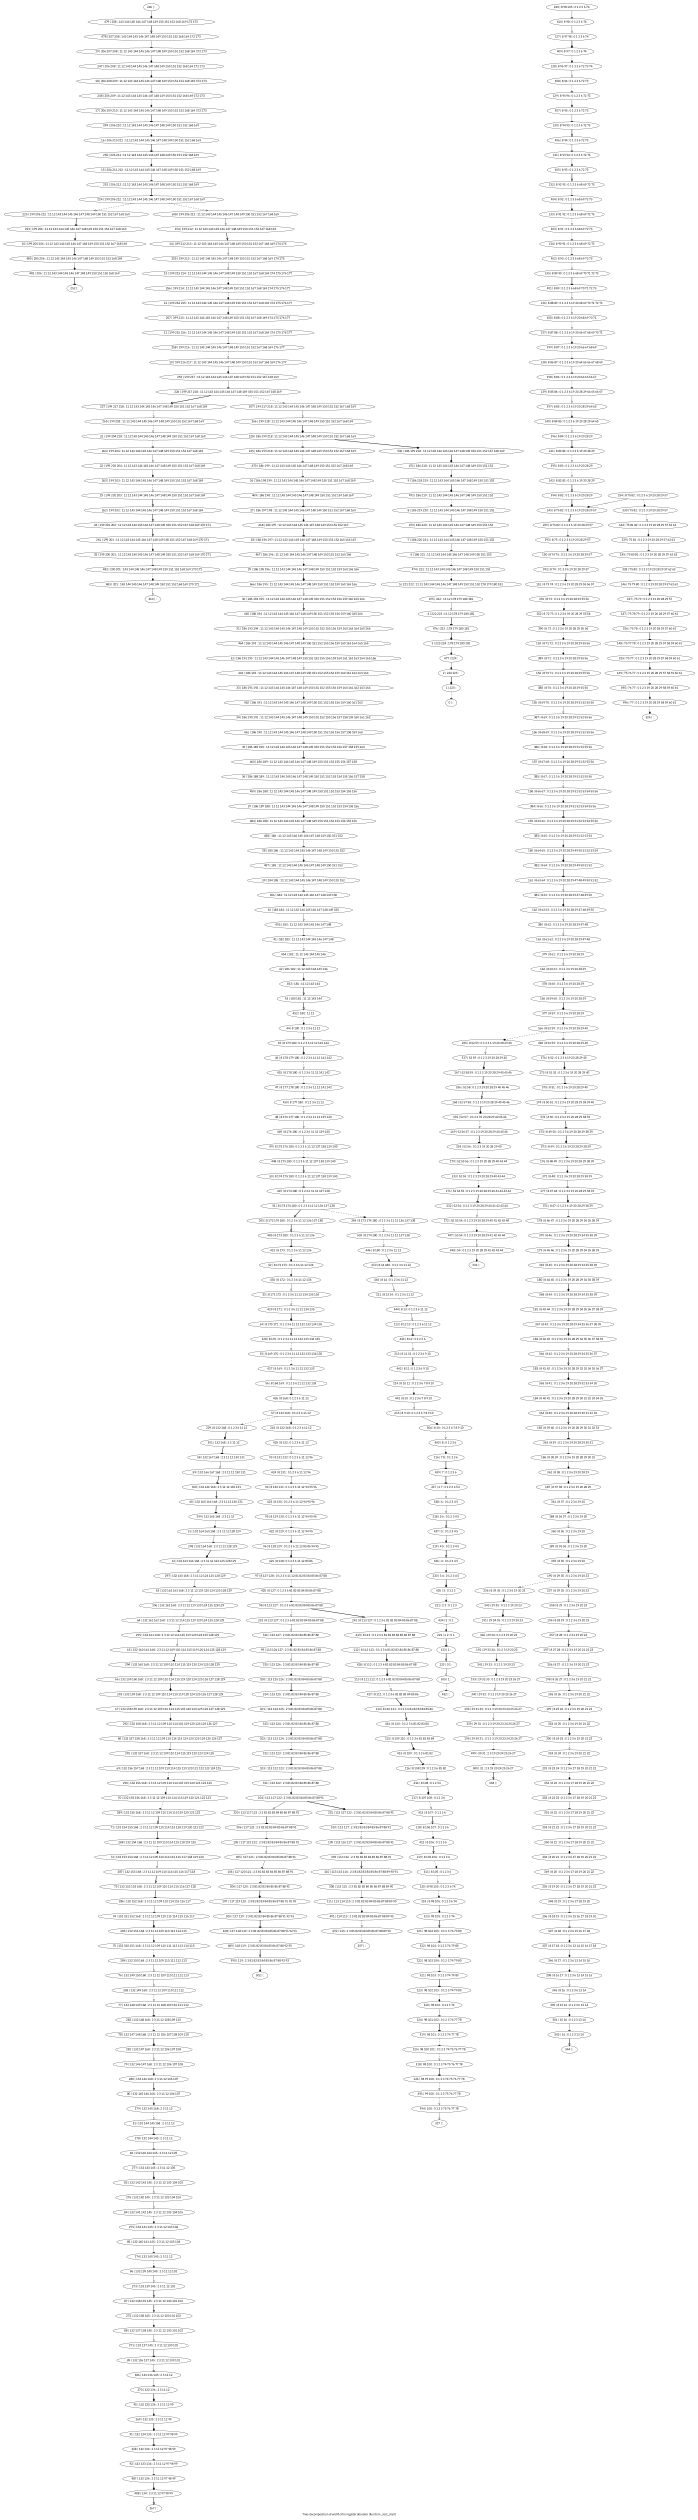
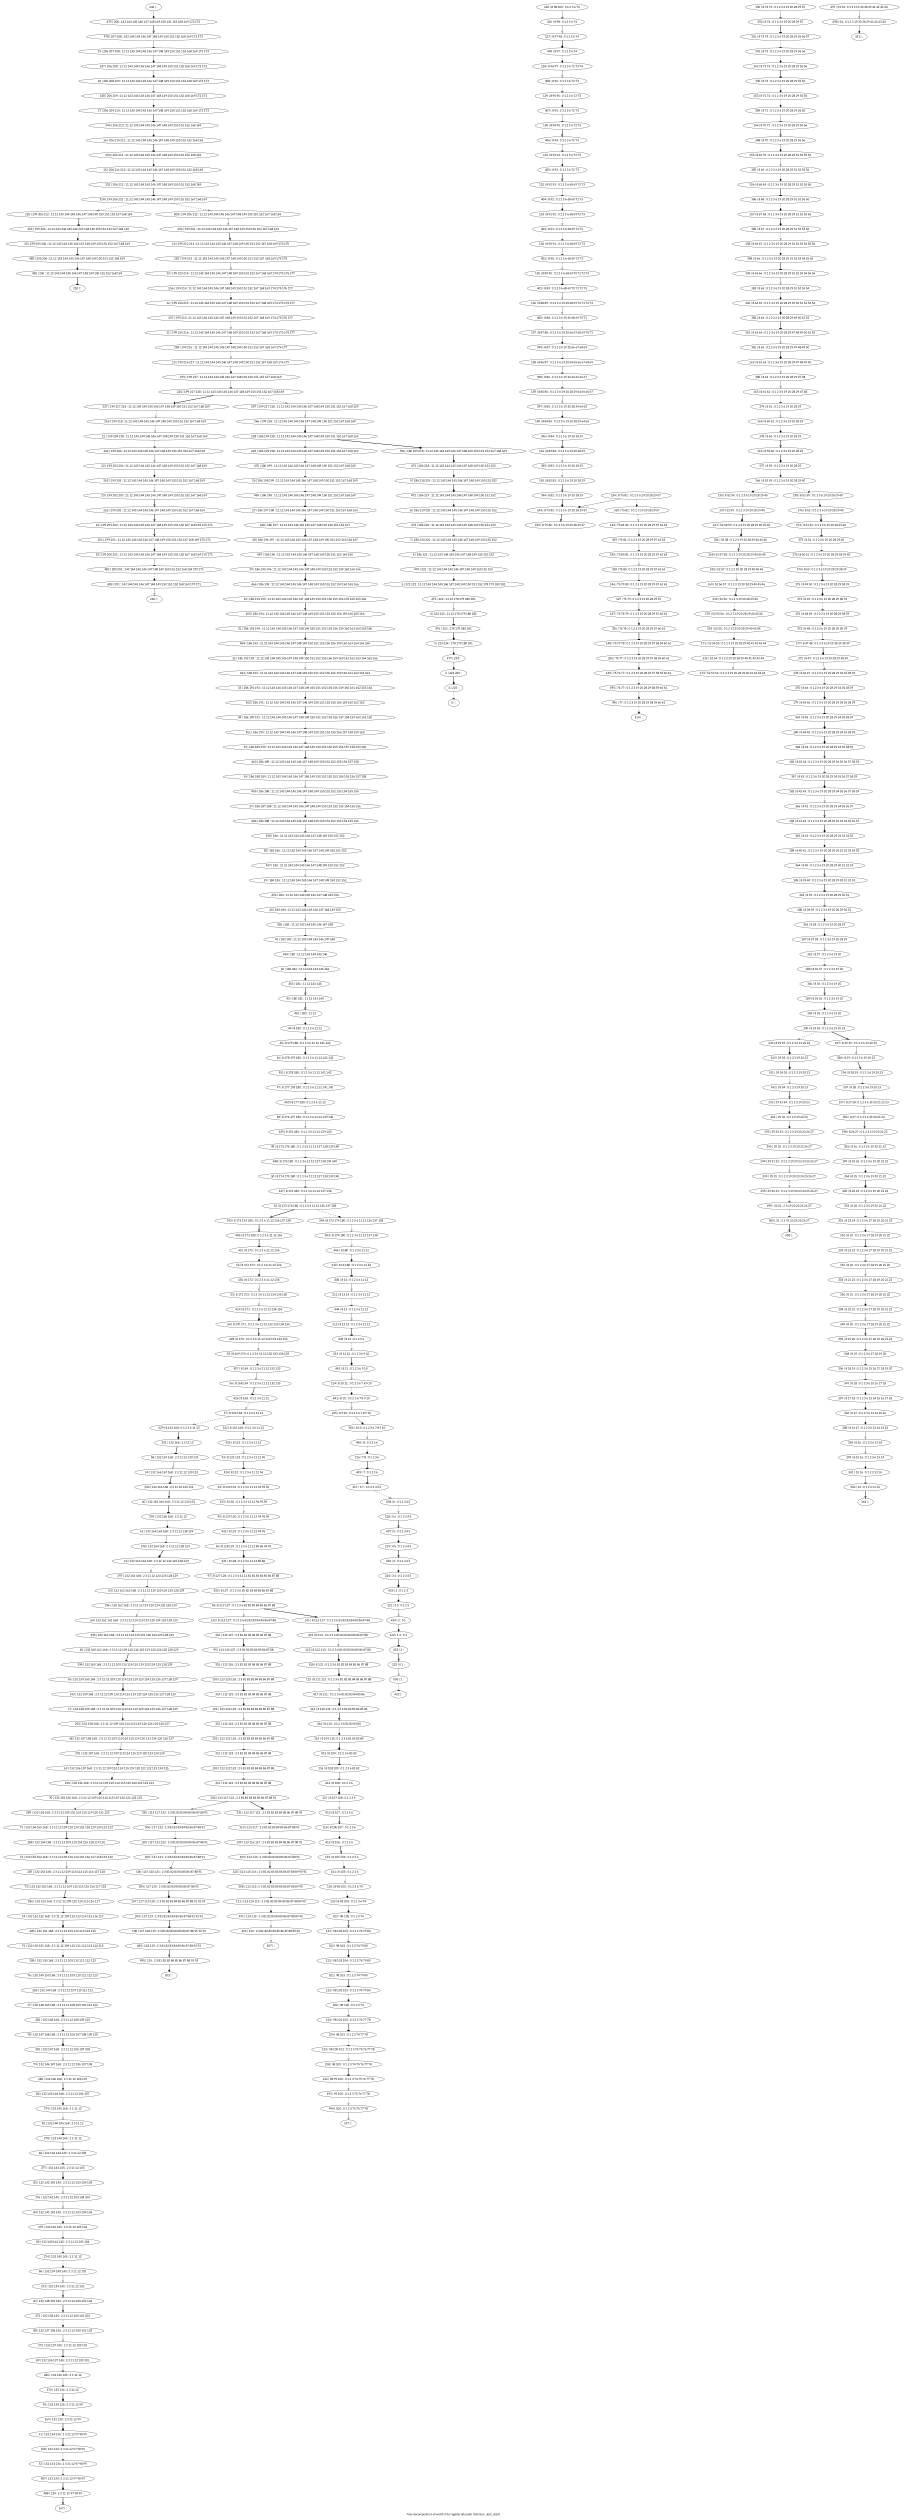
node "393 | 8 75 : 0 1 2 3 6 19 20 28 29 57": removed
edge "172 | 52 53 54 : 0 1 2 3 19 20 28 29 40 41 42 43 44" -> "497 | 53 54 : 0 1 2 3 19 20 28 29 41 42 43 44": removed
